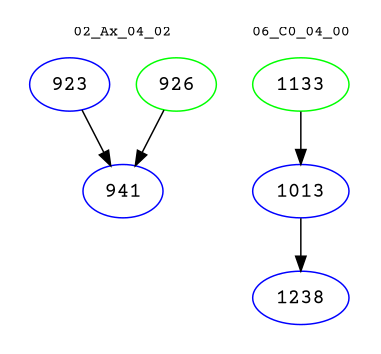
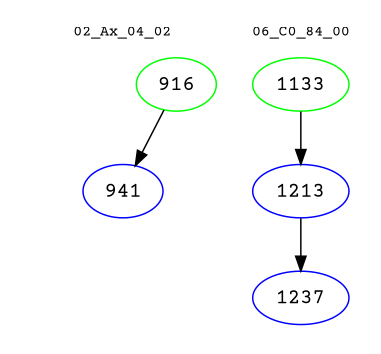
cluster "06_C0_04_00": label "06_C0_04_00" -> "06_C0_84_00"
node "923": removed
node "926": label "926" -> "916"
node "1013": label "1013" -> "1213"
node "1238": label "1238" -> "1237"
